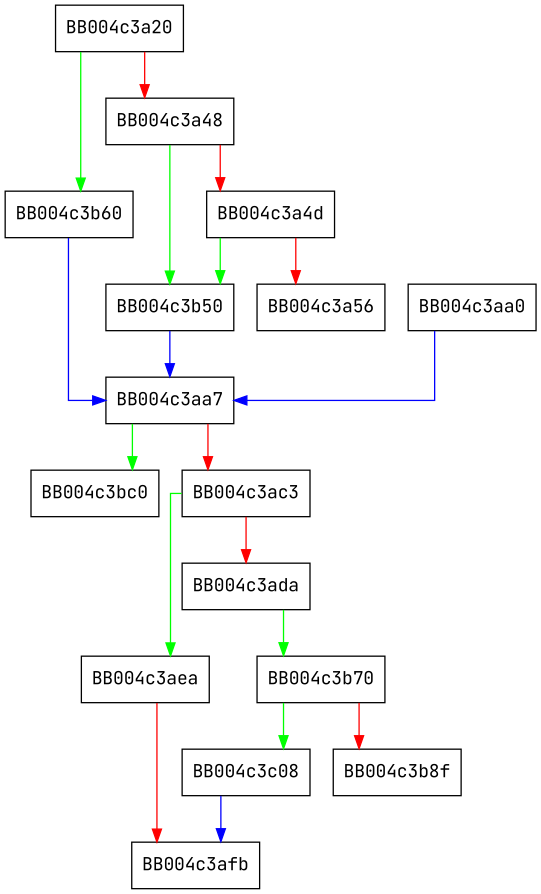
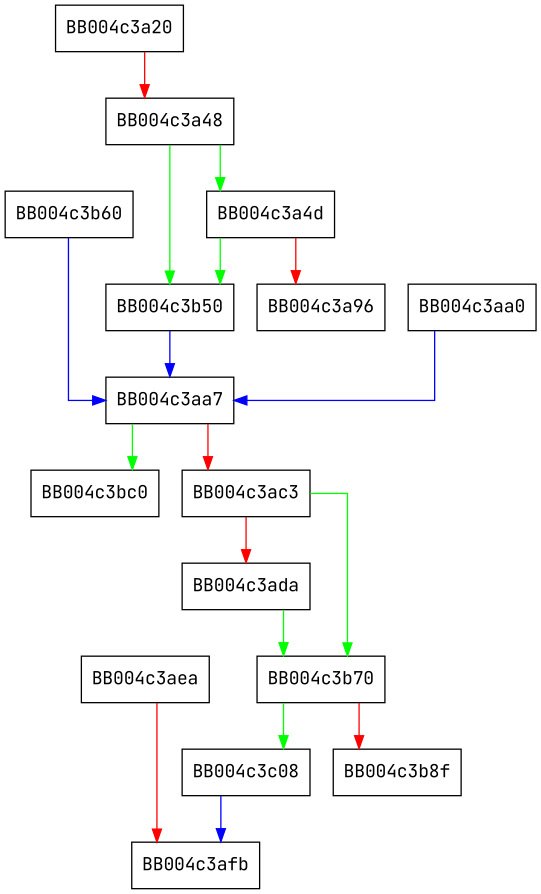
edge "BB004c3a20" -> "BB004c3b60": removed
edge "BB004c3a48" -> "BB004c3a4d": color red -> green
node "BB004c3a56": label "BB004c3a56" -> "BB004c3a96"
edge "BB004c3ac3" -> "BB004c3aea": now "BB004c3ac3" -> "BB004c3b70"
